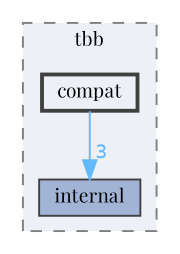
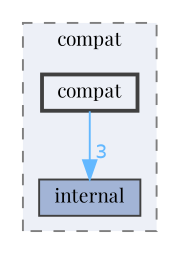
cluster "tbb": label "tbb" -> "compat"
